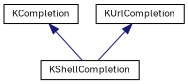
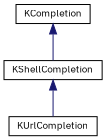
edge "KShellCompletion" -> "KUrlCompletion": reversed
